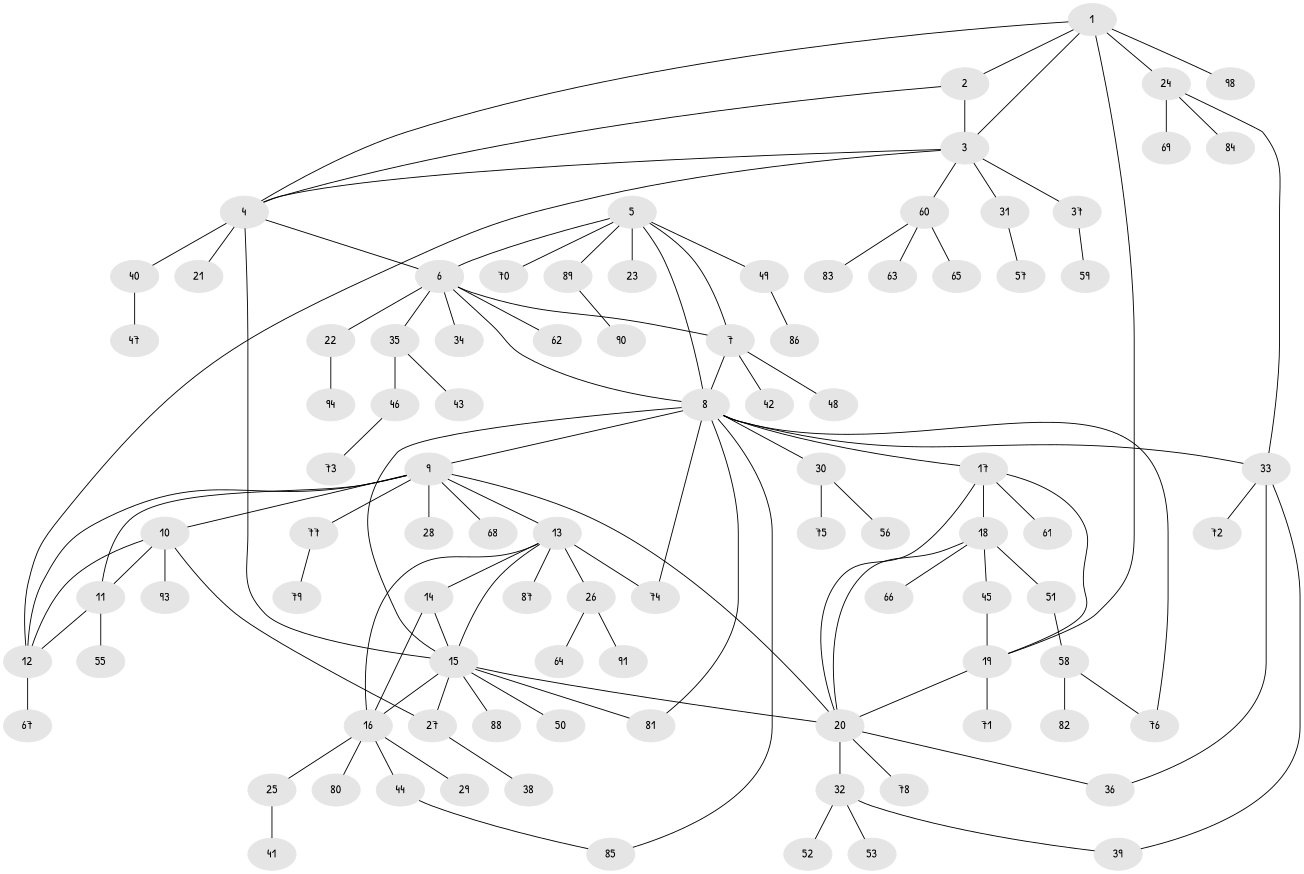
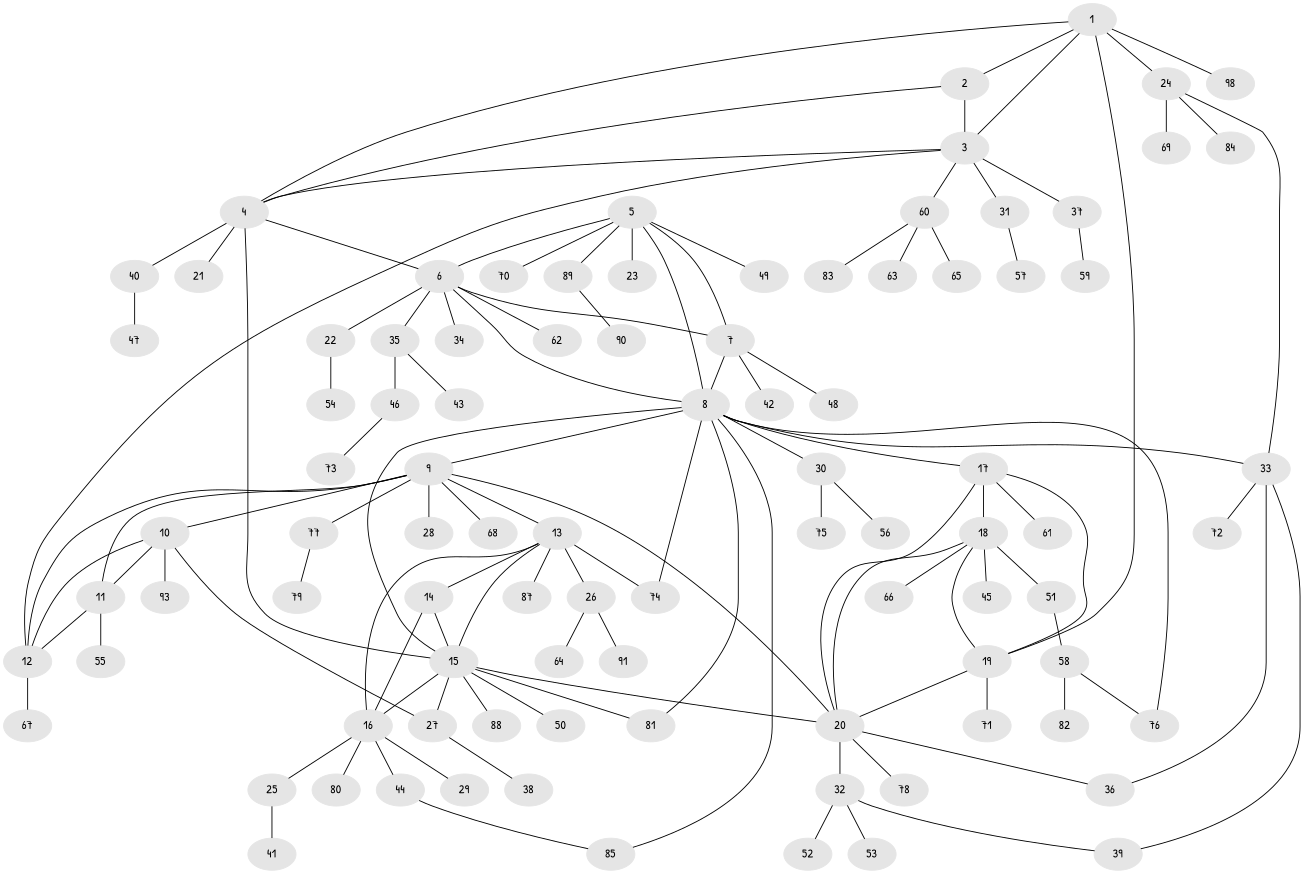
node "86": removed
node "94": label "94" -> "54"
edge "45" -- "19": now "18" -- "19"
